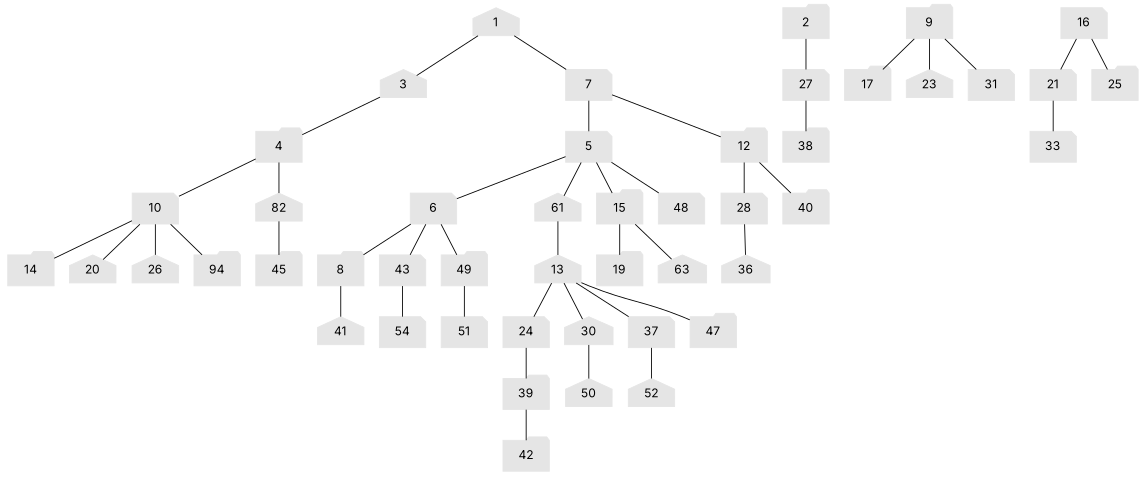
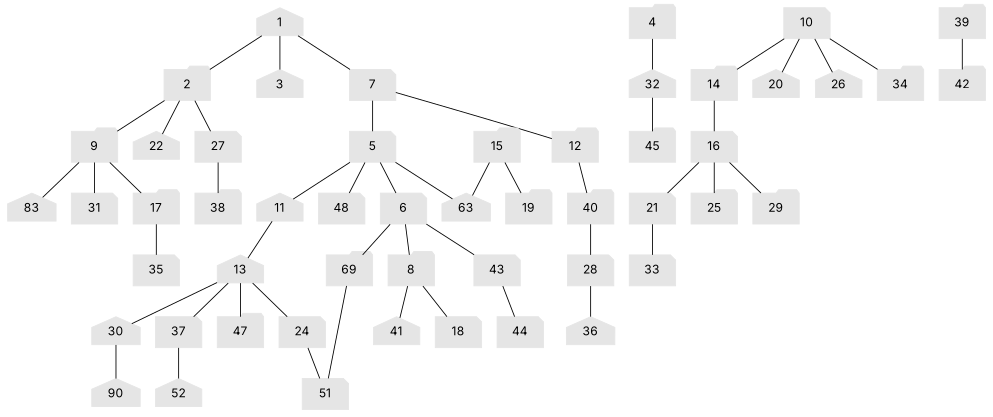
edge "1" -- "2": added
node "23": label "23" -> "83"
edge "2" -- "9": added
edge "3" -- "4": removed
edge "14" -- "16": added
node "22": added
edge "4" -- "10": removed
edge "5" -- "15": now "5" -- "63"
edge "12" -- "28": now "40" -- "28"
node "82": label "82" -> "32"
node "61": label "61" -> "11"
node "29": added
node "35": added
node "94": label "94" -> "34"
node "49": label "49" -> "69"
node "54": label "54" -> "44"
node "18": added
edge "24" -- "39": now "24" -- "51"
node "50": label "50" -> "90"
